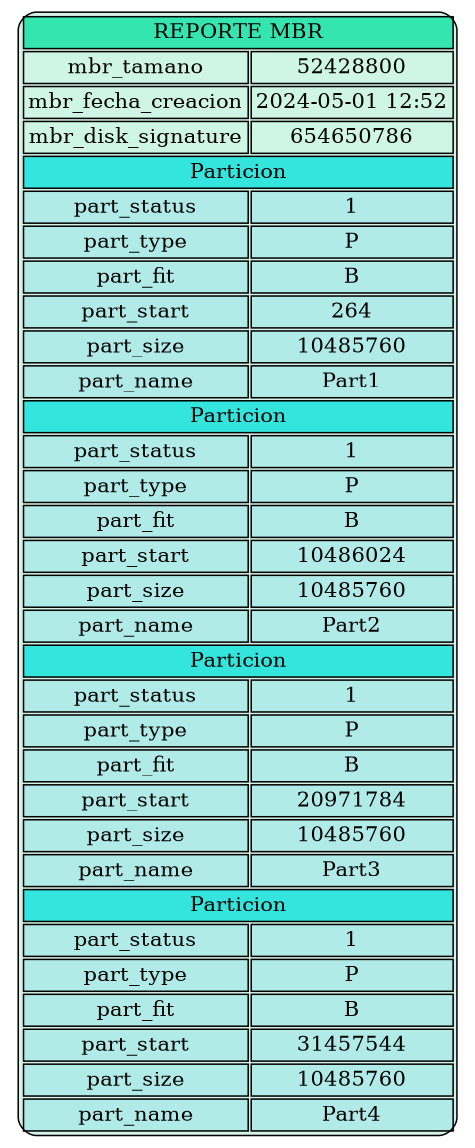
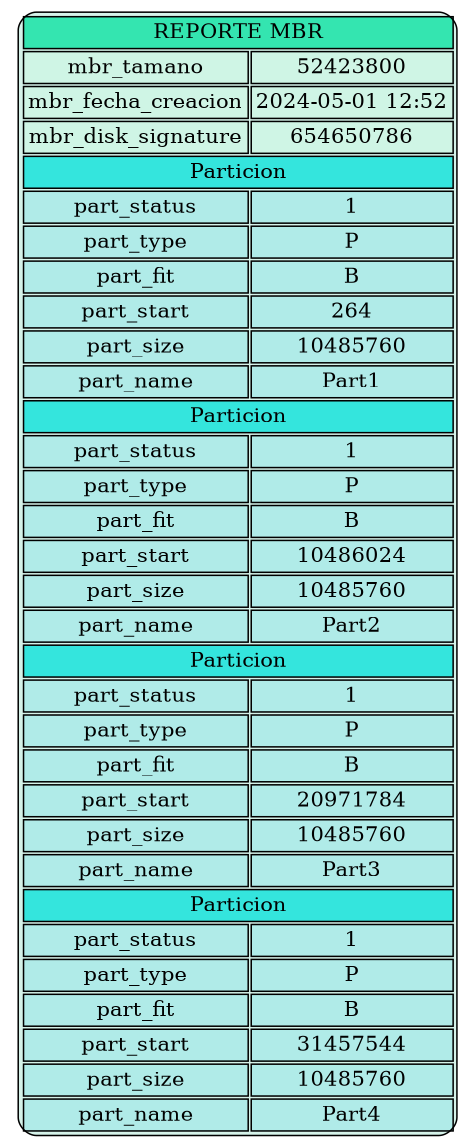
node "REPORTE MBR": text "52428800" -> "52423800"
